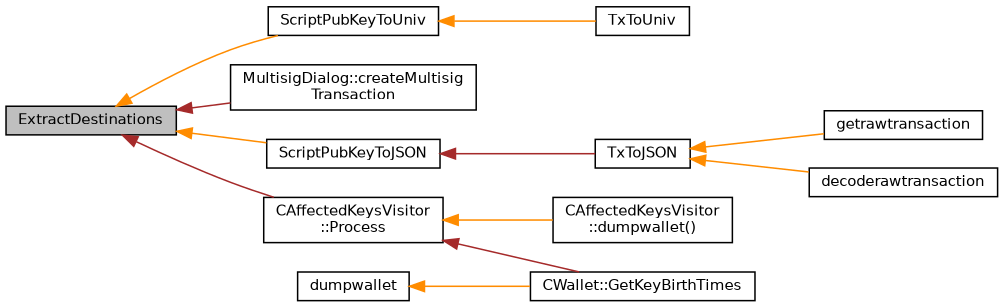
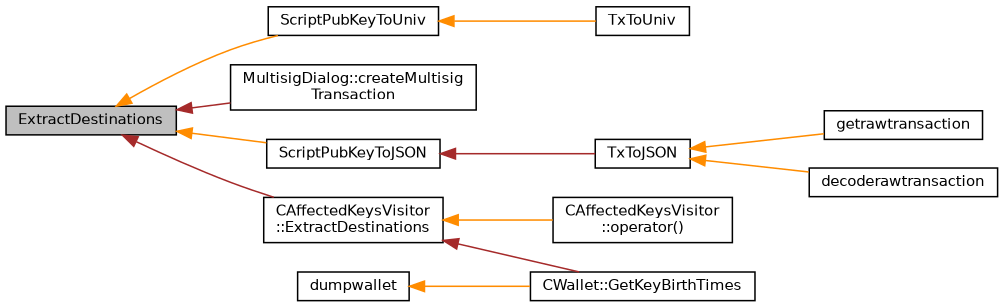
node "CAffectedKeysVisitor ::Process": label "CAffectedKeysVisitor ::Process" -> "CAffectedKeysVisitor ::ExtractDestinations"
node "CAffectedKeysVisitor ::dumpwallet()": label "CAffectedKeysVisitor ::dumpwallet()" -> "CAffectedKeysVisitor ::operator()"
